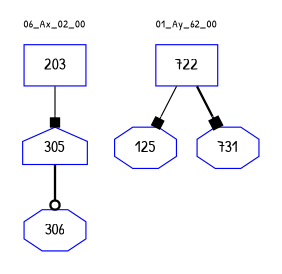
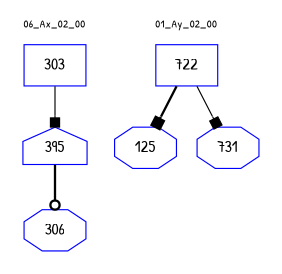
cluster "01_Ay_62_00": label "01_Ay_62_00" -> "01_Ay_02_00"
node "203": label "203" -> "303"
edge "722" -> "125": style solid -> bold
edge "722" -> "731": style bold -> solid
node "305": label "305" -> "395"
